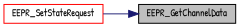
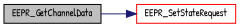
edge "EEPR_SetStateRequest" -> "EEPR_GetChannelData": reversed
